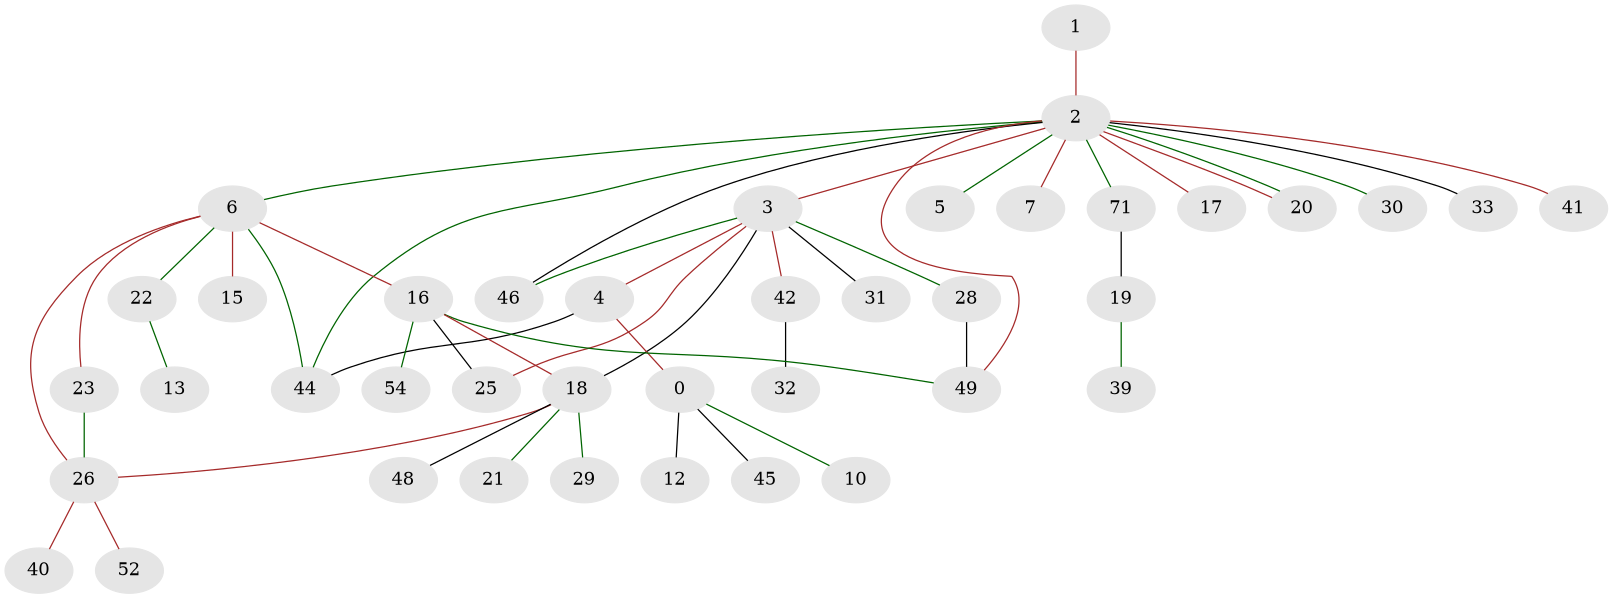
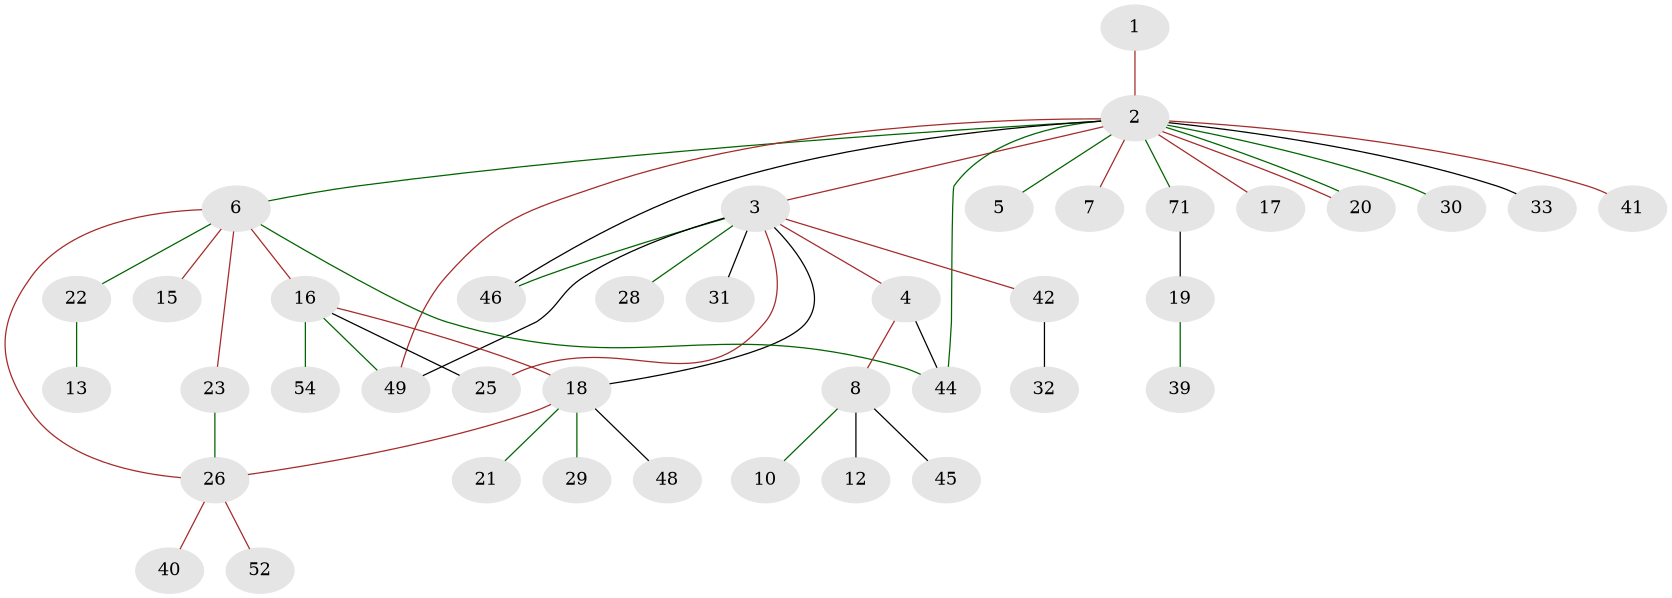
edge "28" -- "49": now "3" -- "49"
node "0": label "0" -> "8"
